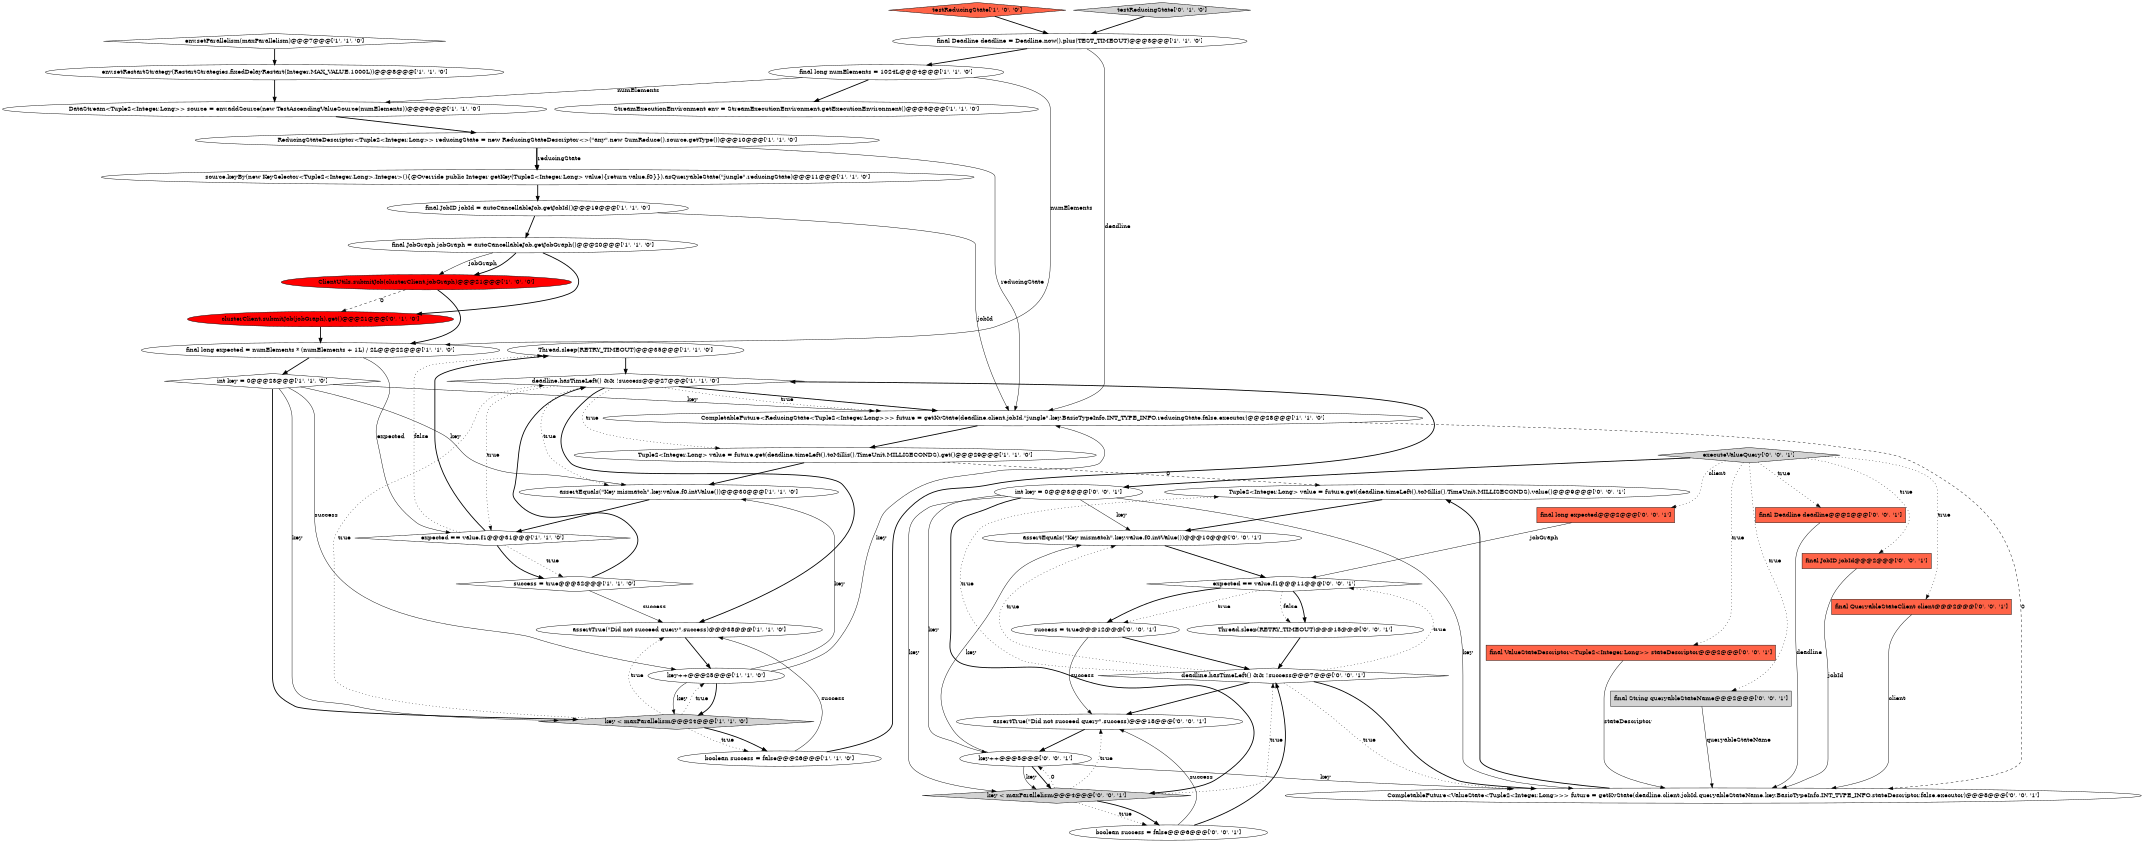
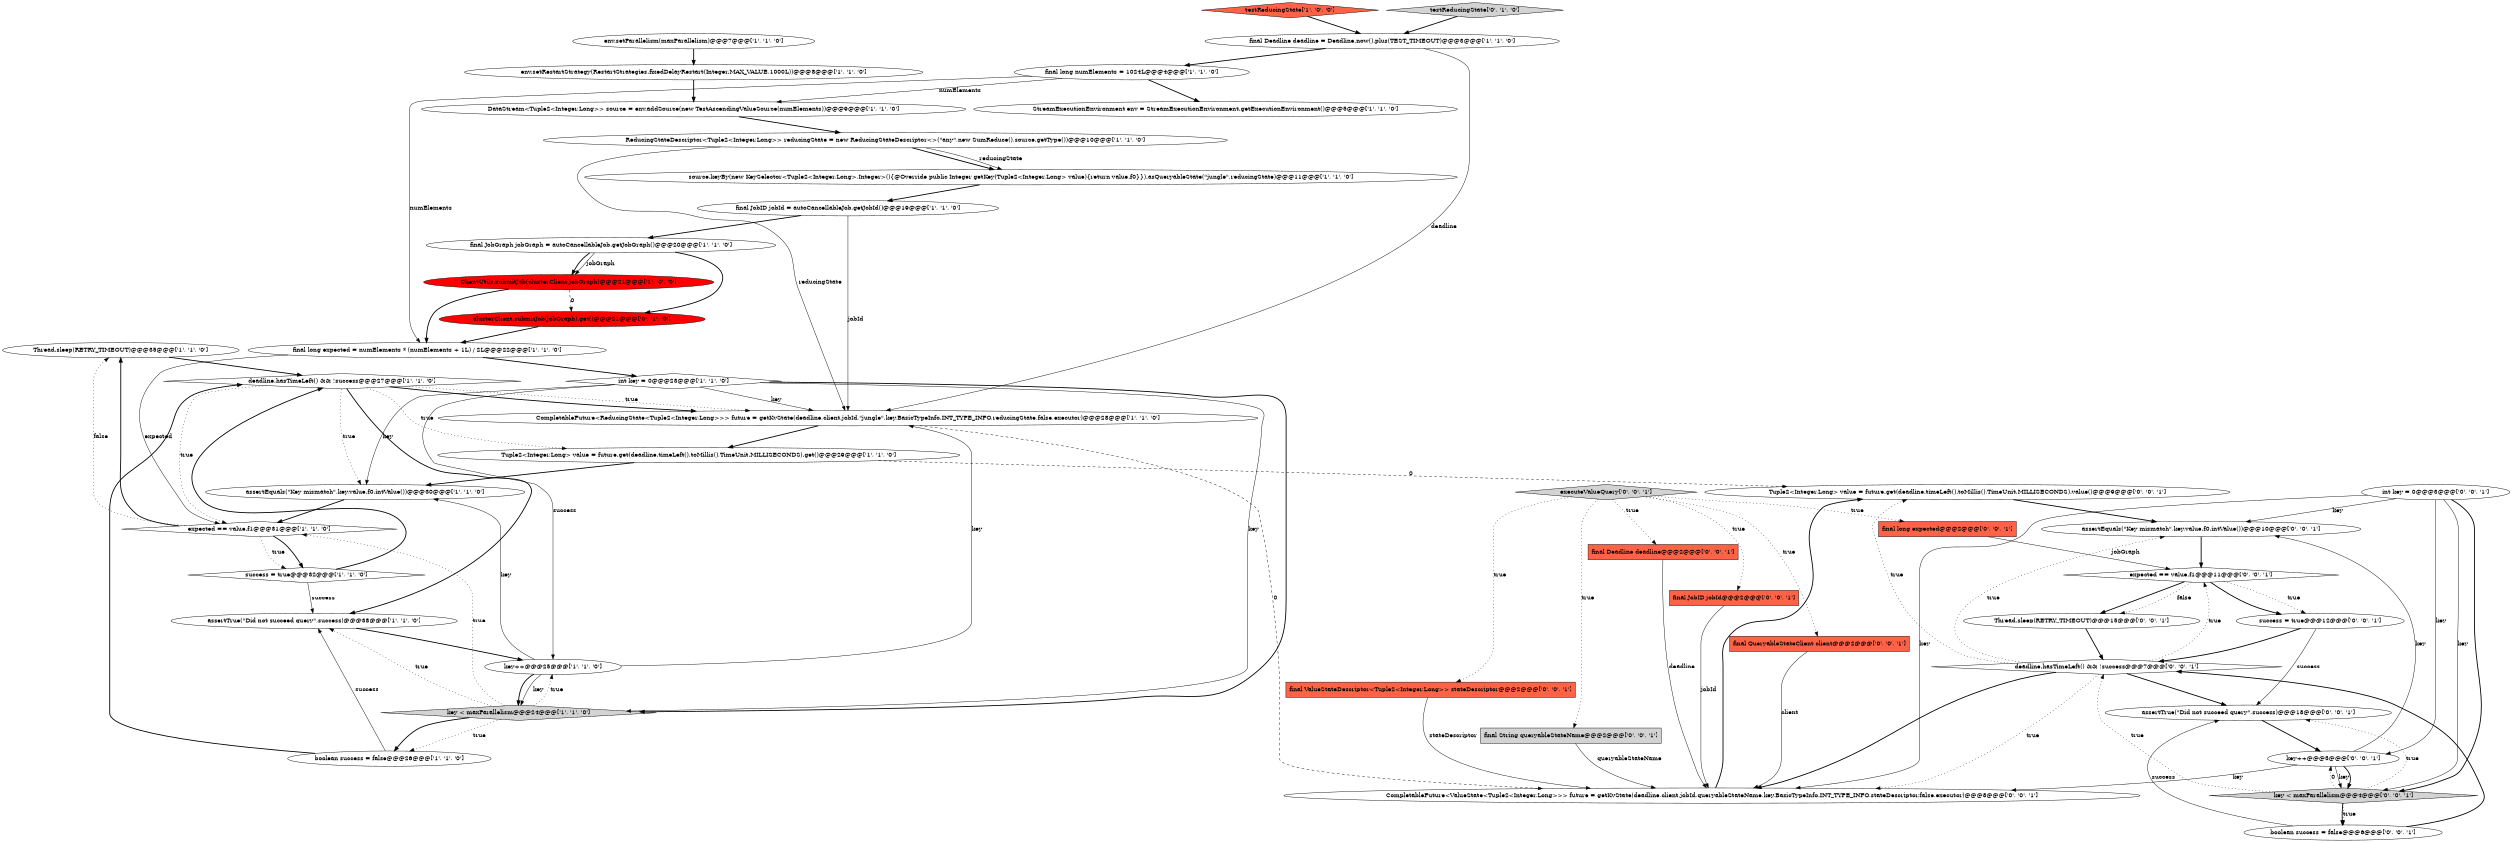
node "env.setParallelism(maxParallelism)@@@7@@@['1', '1', '0']": shape diamond -> ellipse
edge "executeValueQuery['0', '0', '1']" -> "int key = 0@@@3@@@['0', '0', '1']": removed
edge "executeValueQuery['0', '0', '1']" -> "final long expected@@@2@@@['0', '0', '1']": label "client" -> "true"
edge "key < maxParallelism@@@24@@@['1', '1', '0']" -> "deadline.hasTimeLeft() && !success@@@27@@@['1', '1', '0']": now "key < maxParallelism@@@24@@@['1', '1', '0']" -> "expected == value.f1@@@31@@@['1', '1', '0']"
